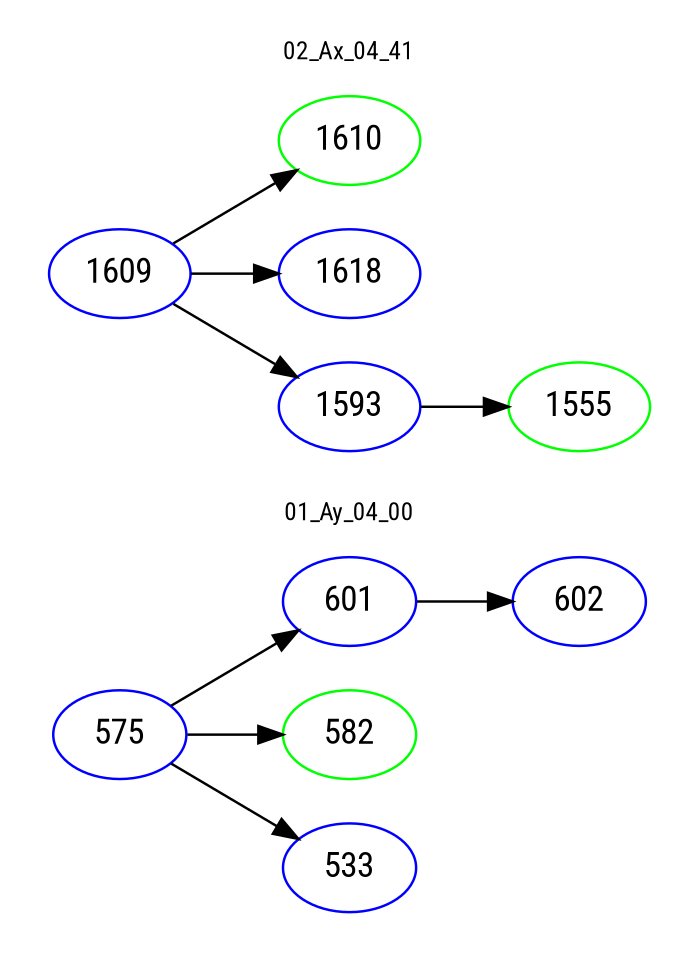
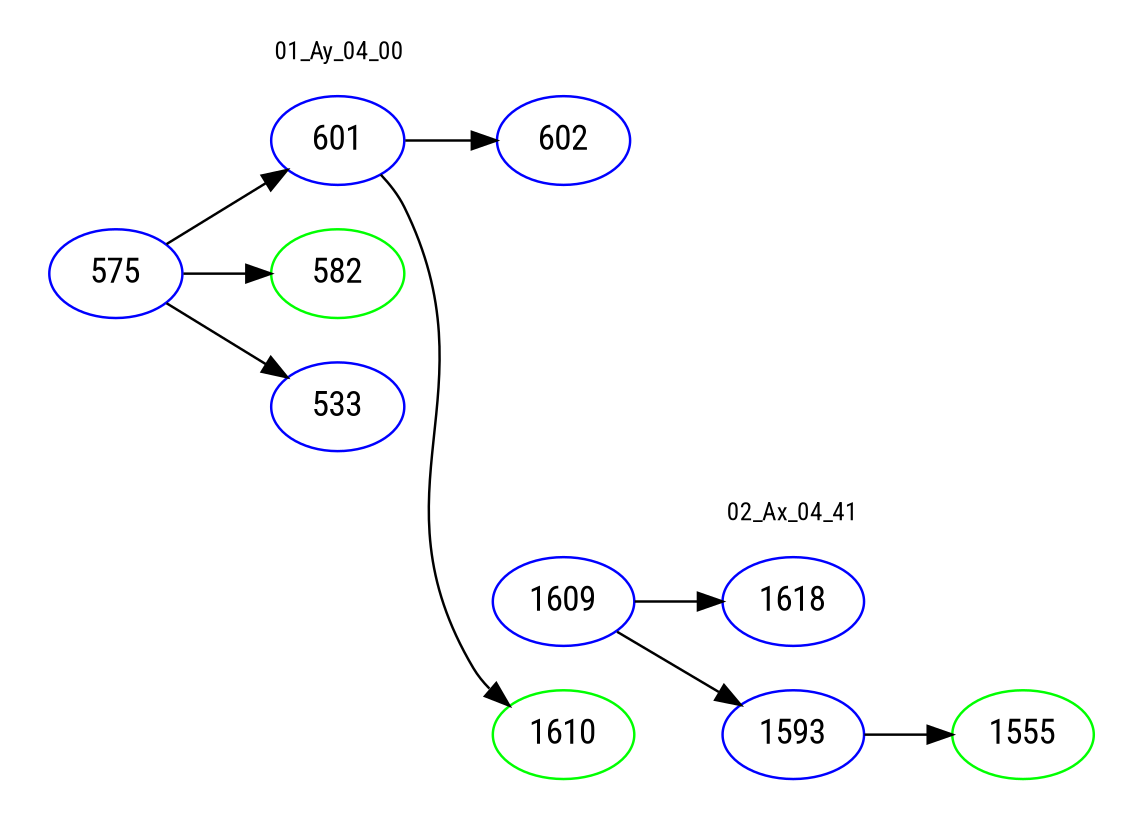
edge "1609" -> "1610": now "601" -> "1610"
